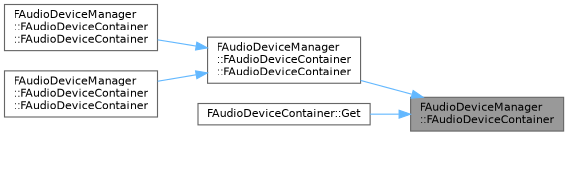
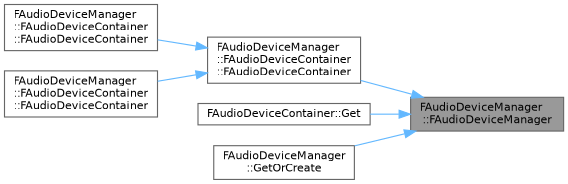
node "FAudioDeviceManager ::FAudioDeviceContainer": label "FAudioDeviceManager ::FAudioDeviceContainer" -> "FAudioDeviceManager ::FAudioDeviceManager"
node "FAudioDeviceManager ::GetOrCreate": added
